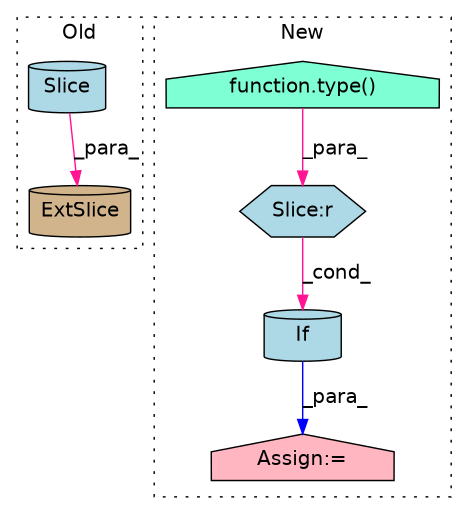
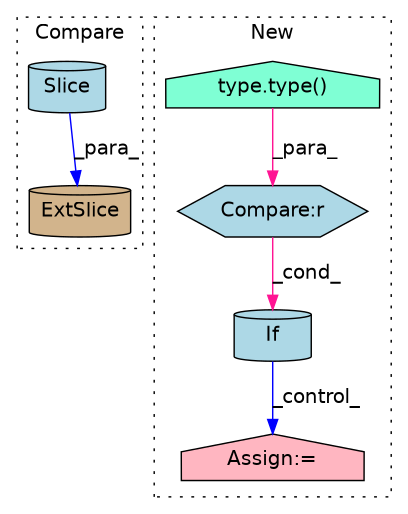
cluster "Old": label "Old" -> "Compare"
node "function.type()": label "function.type()" -> "type.type()"
edge "Slice" -> "ExtSlice": color deeppink -> blue
node "Slice:r": label "Slice:r" -> "Compare:r"
edge "If" -> "Assign:=": label "_para_" -> "_control_"
